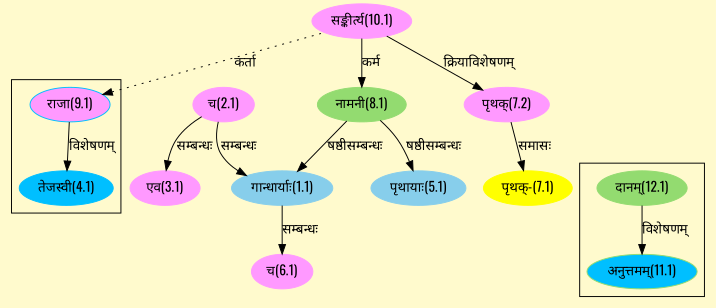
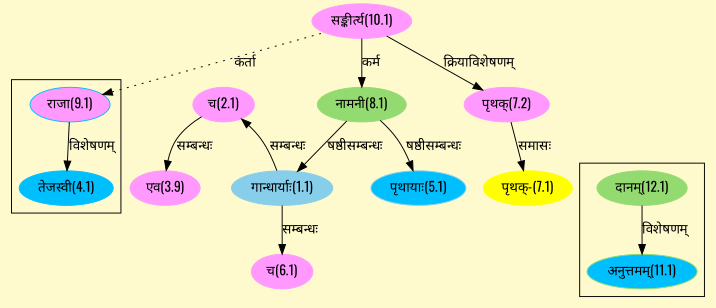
edge "च(2.1)" -> "गान्धार्याः(1.1)": reversed
node "एव(3.1)": label "एव(3.1)" -> "एव(3.9)"
node "पृथायाः(5.1)": fillcolor #87ceeb -> #00bfff
